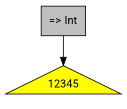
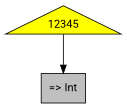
edge "=> Int" -> "12345": reversed
